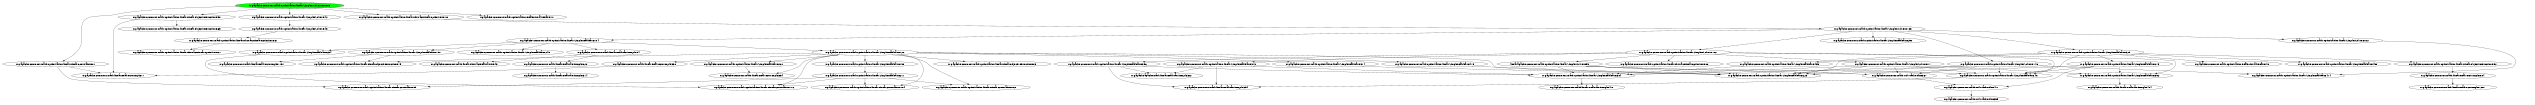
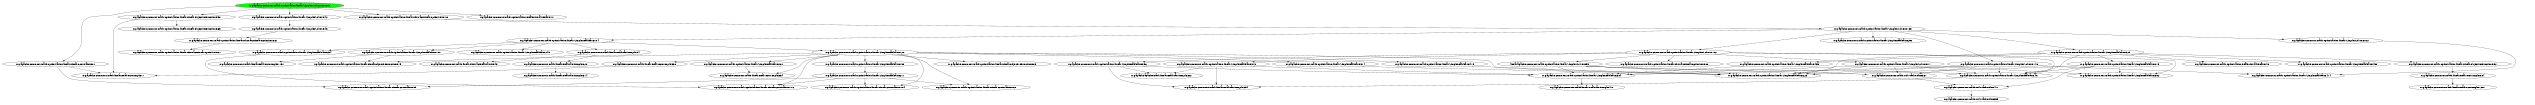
node "org.apache.commons.math.linear.RealMatrixImpl#404": removed
